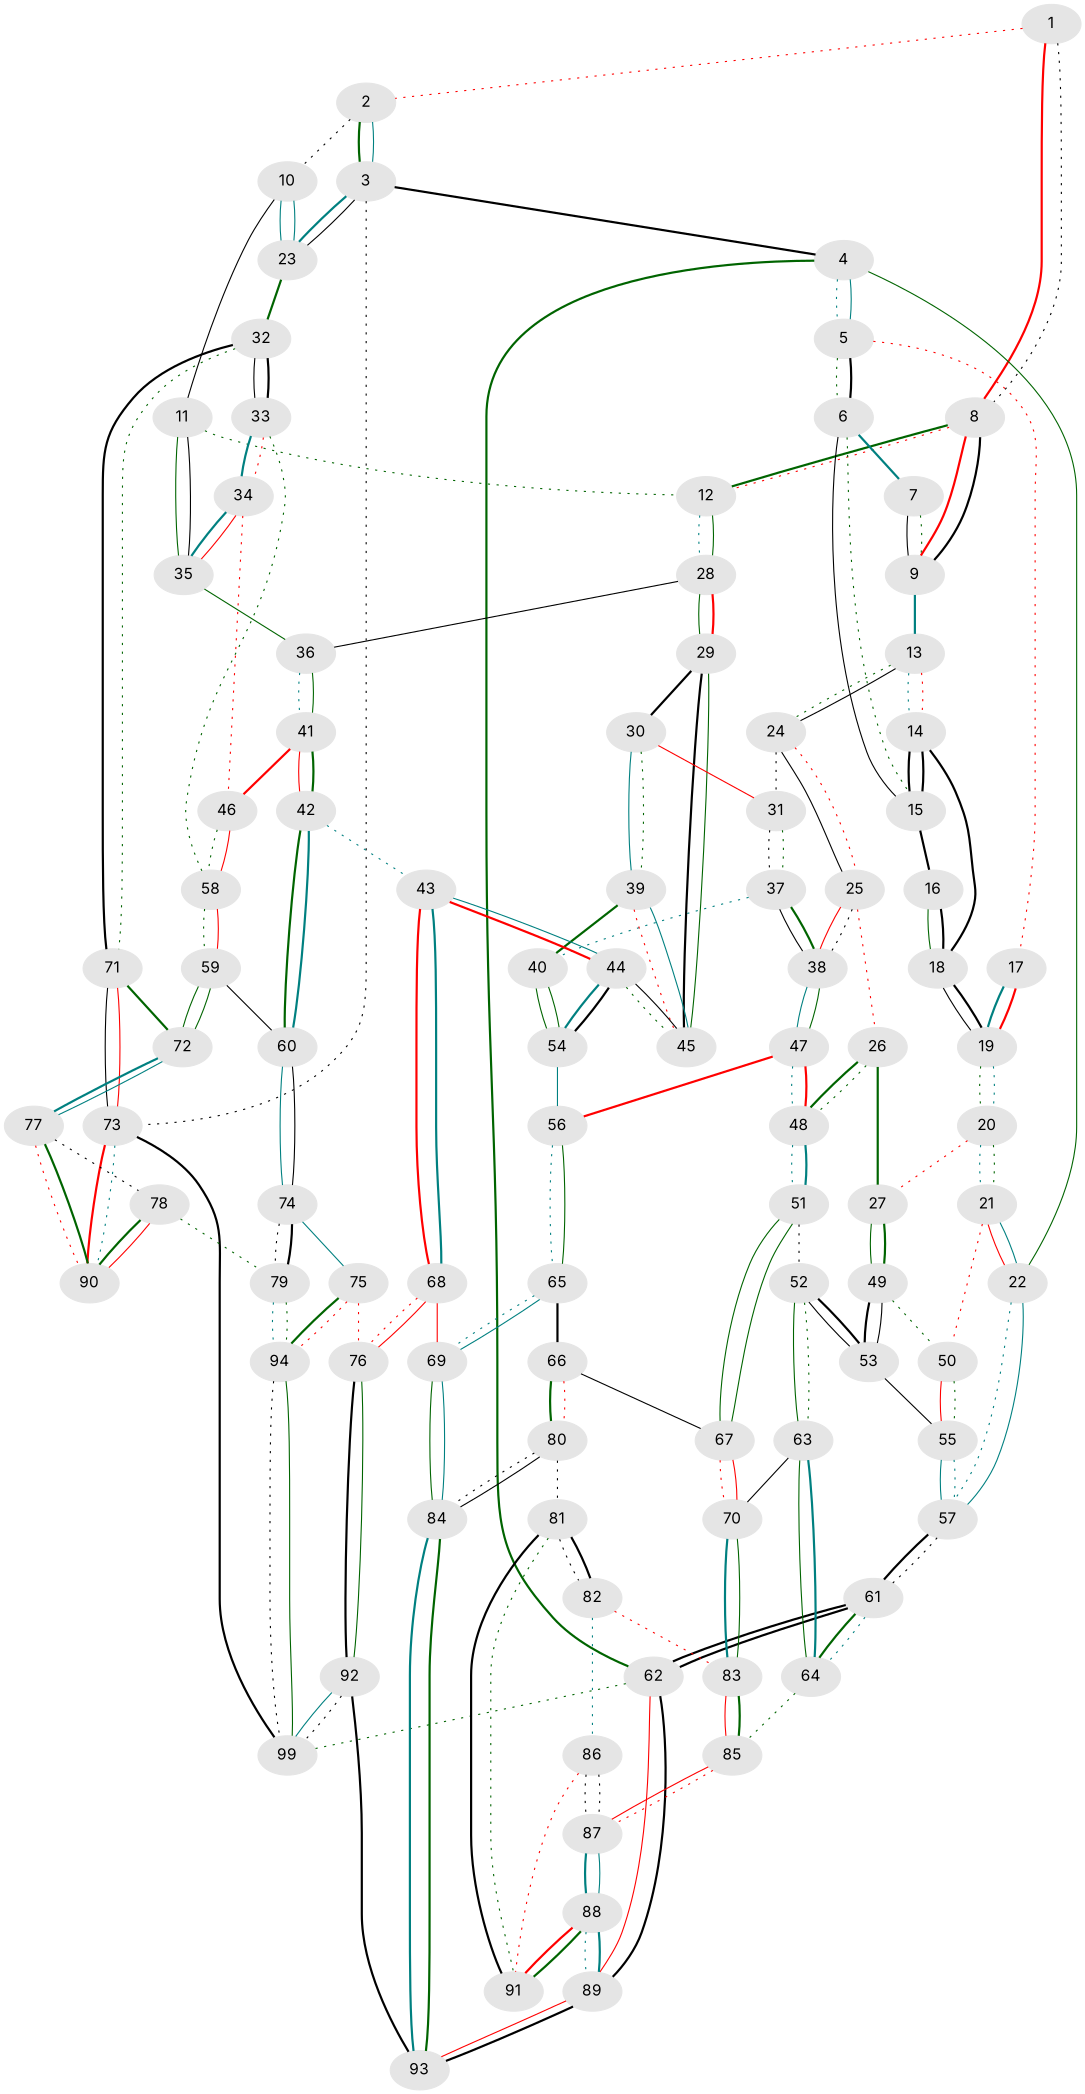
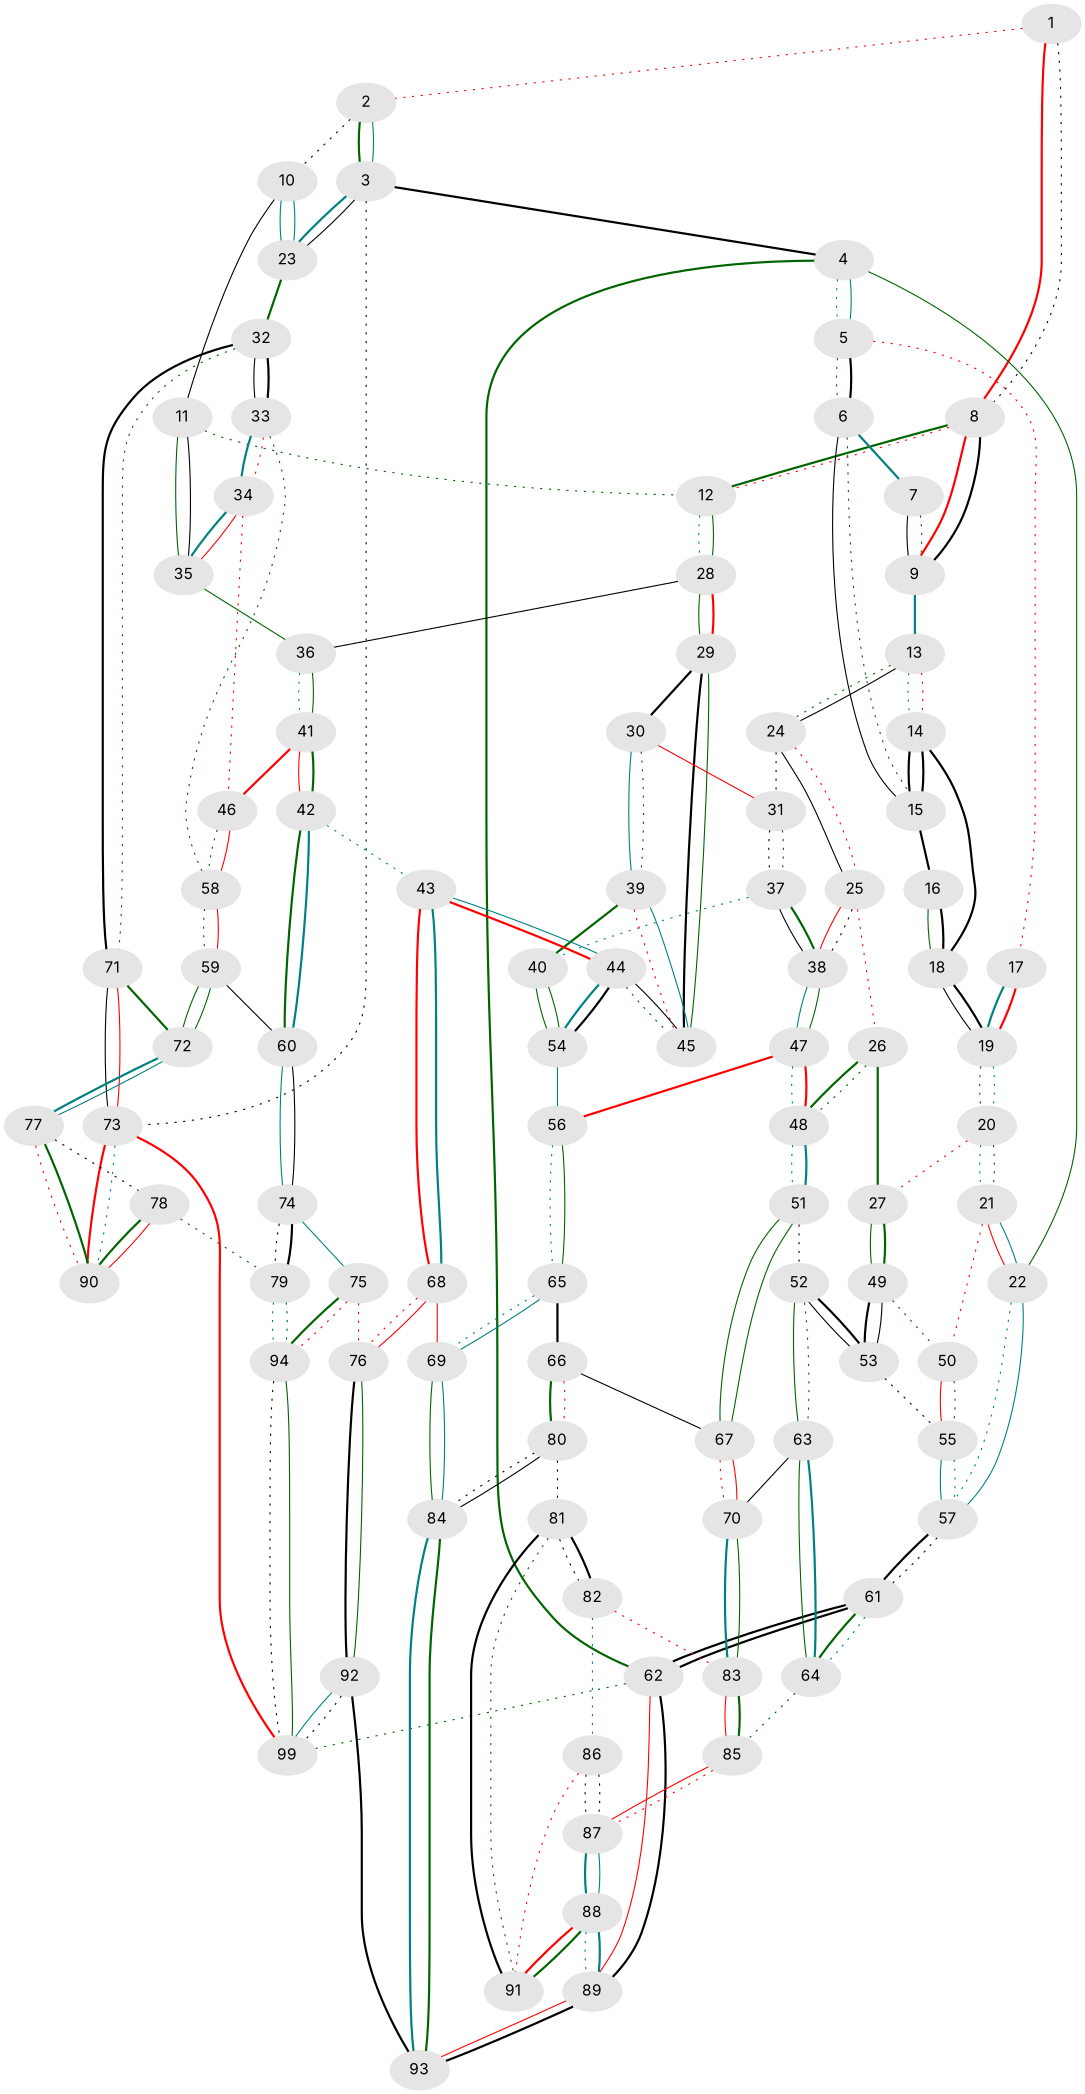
edge "53" -- "55": style solid -> dotted
edge "73" -- "99": color black -> red
